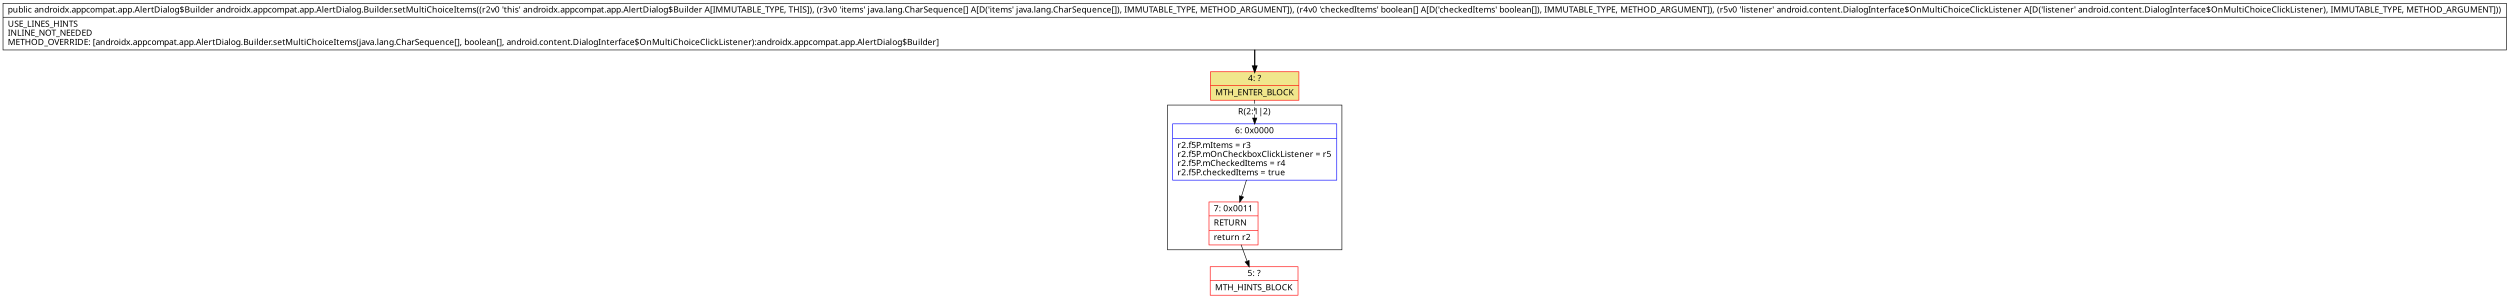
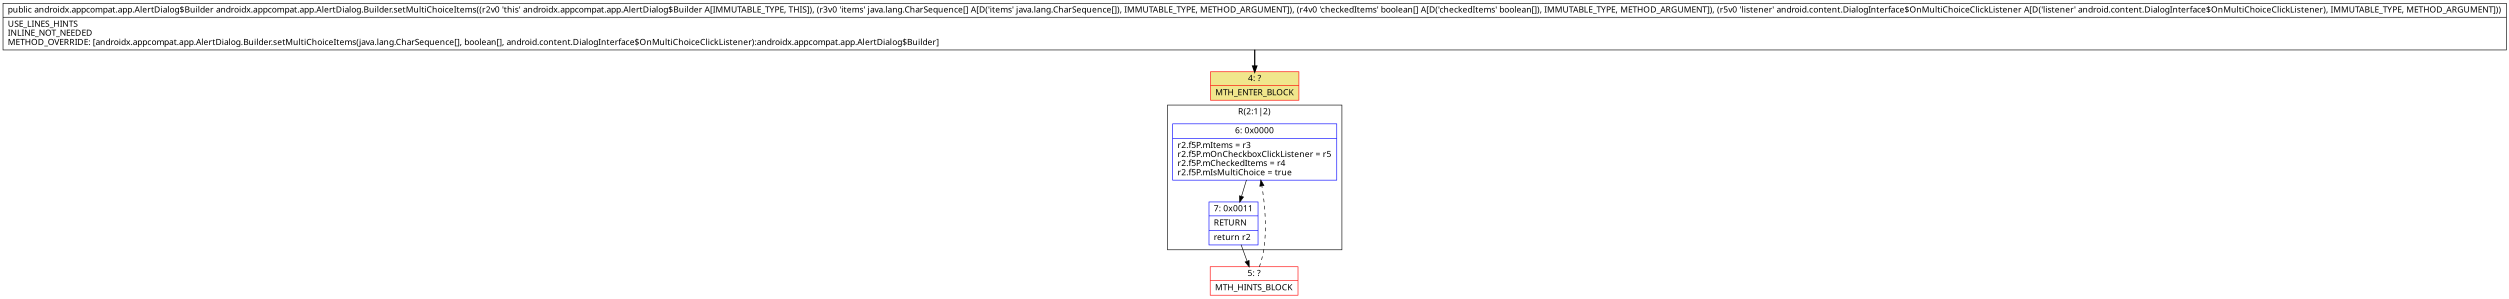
edge "4: ?" -> "6: 0x0000": now "5: ?" -> "6: 0x0000"
node "6: 0x0000": text "r2.f5P.checkedItems = true" -> "r2.f5P.mIsMultiChoice = true"
node "7: 0x0011": color red -> blue
